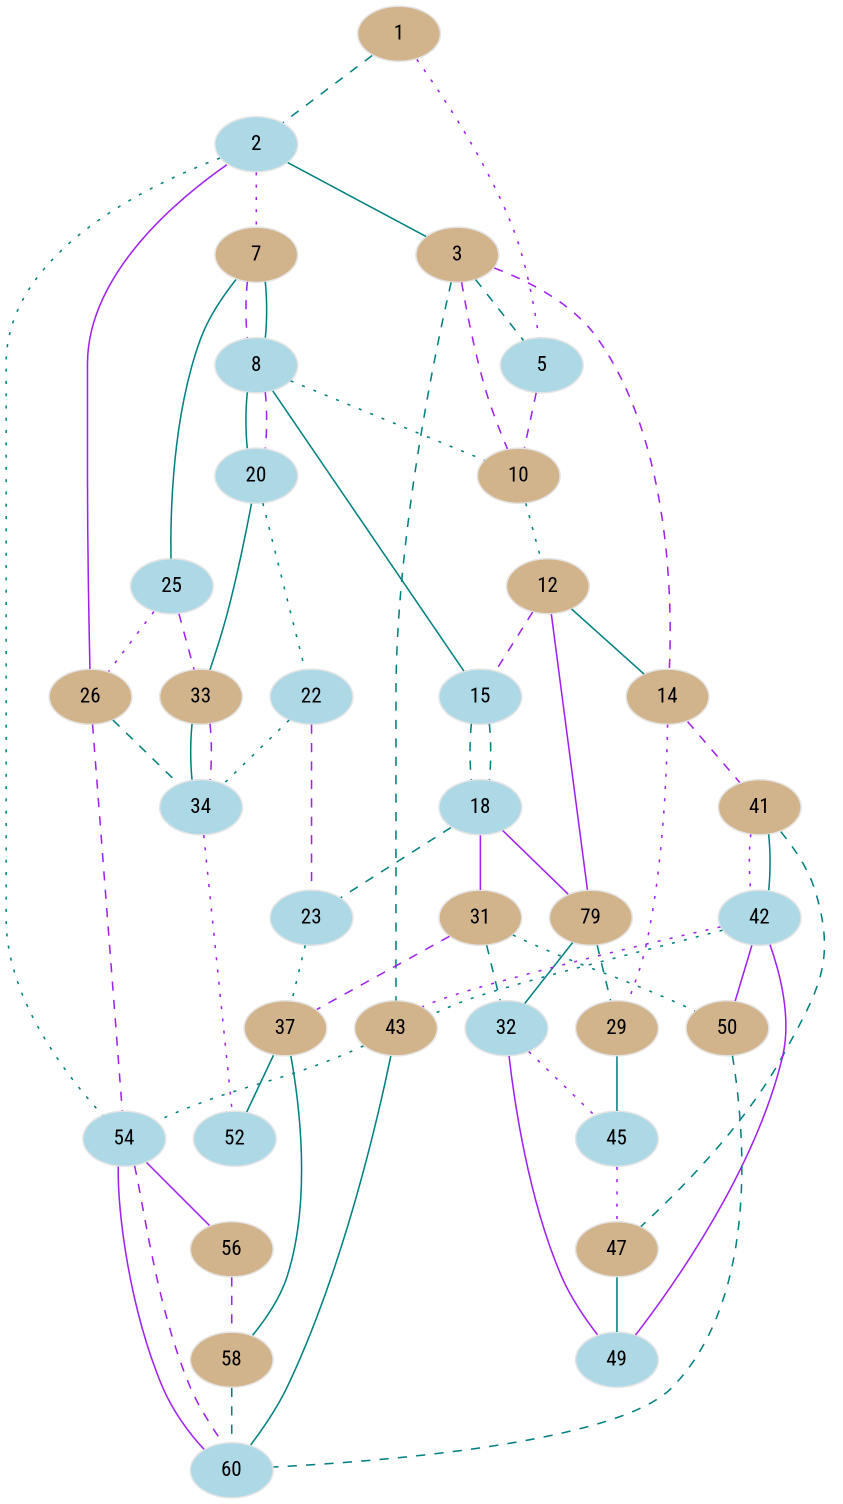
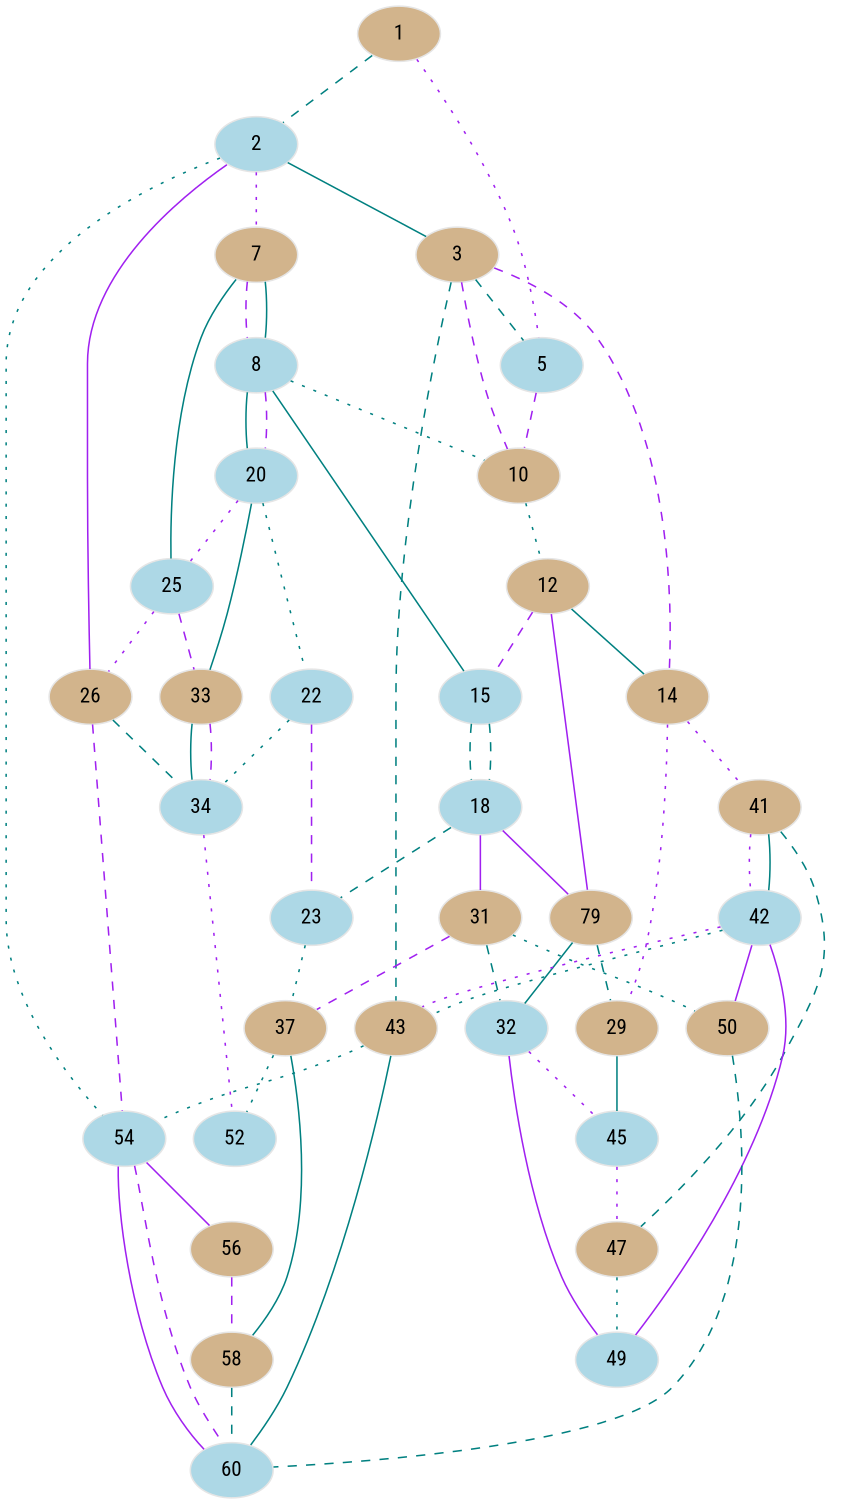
edge "20" -- "25": added
edge "14" -- "41": style dashed -> dotted
edge "37" -- "52": style solid -> dotted
edge "47" -- "49": style solid -> dotted
